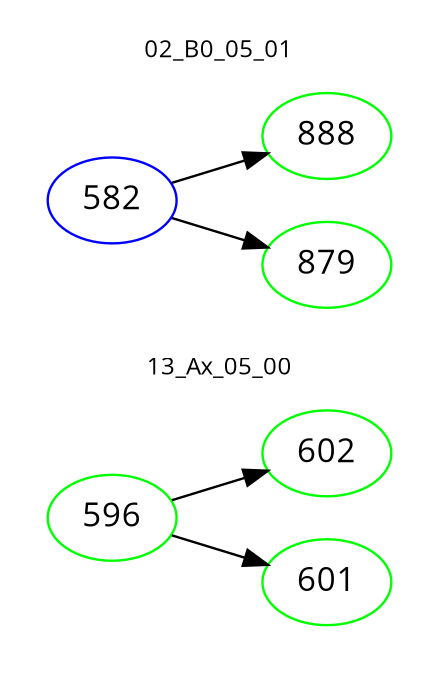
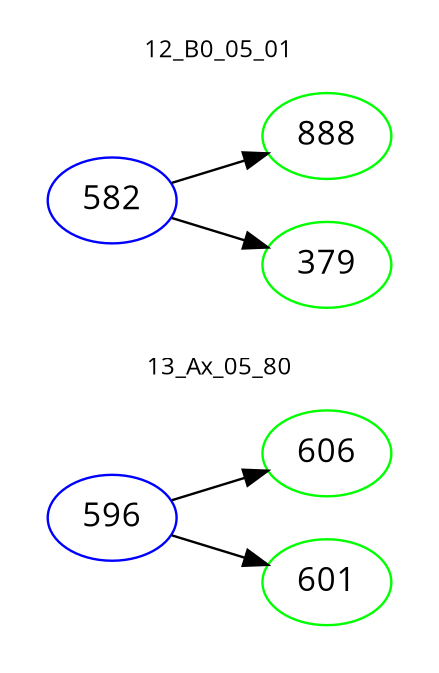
cluster "02_B0_05_01": label "02_B0_05_01" -> "12_B0_05_01"
node "879": label "879" -> "379"
cluster "13_Ax_05_00": label "13_Ax_05_00" -> "13_Ax_05_80"
node "602": label "602" -> "606"
node "596": color green -> blue
